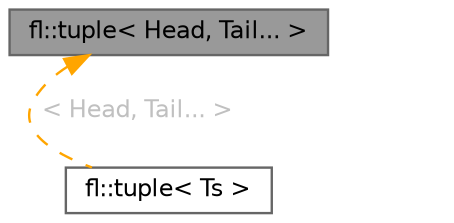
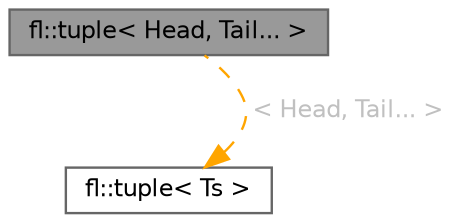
edge "fl::tuple< Ts >" -> "fl::tuple< Head, Tail... >": reversed
